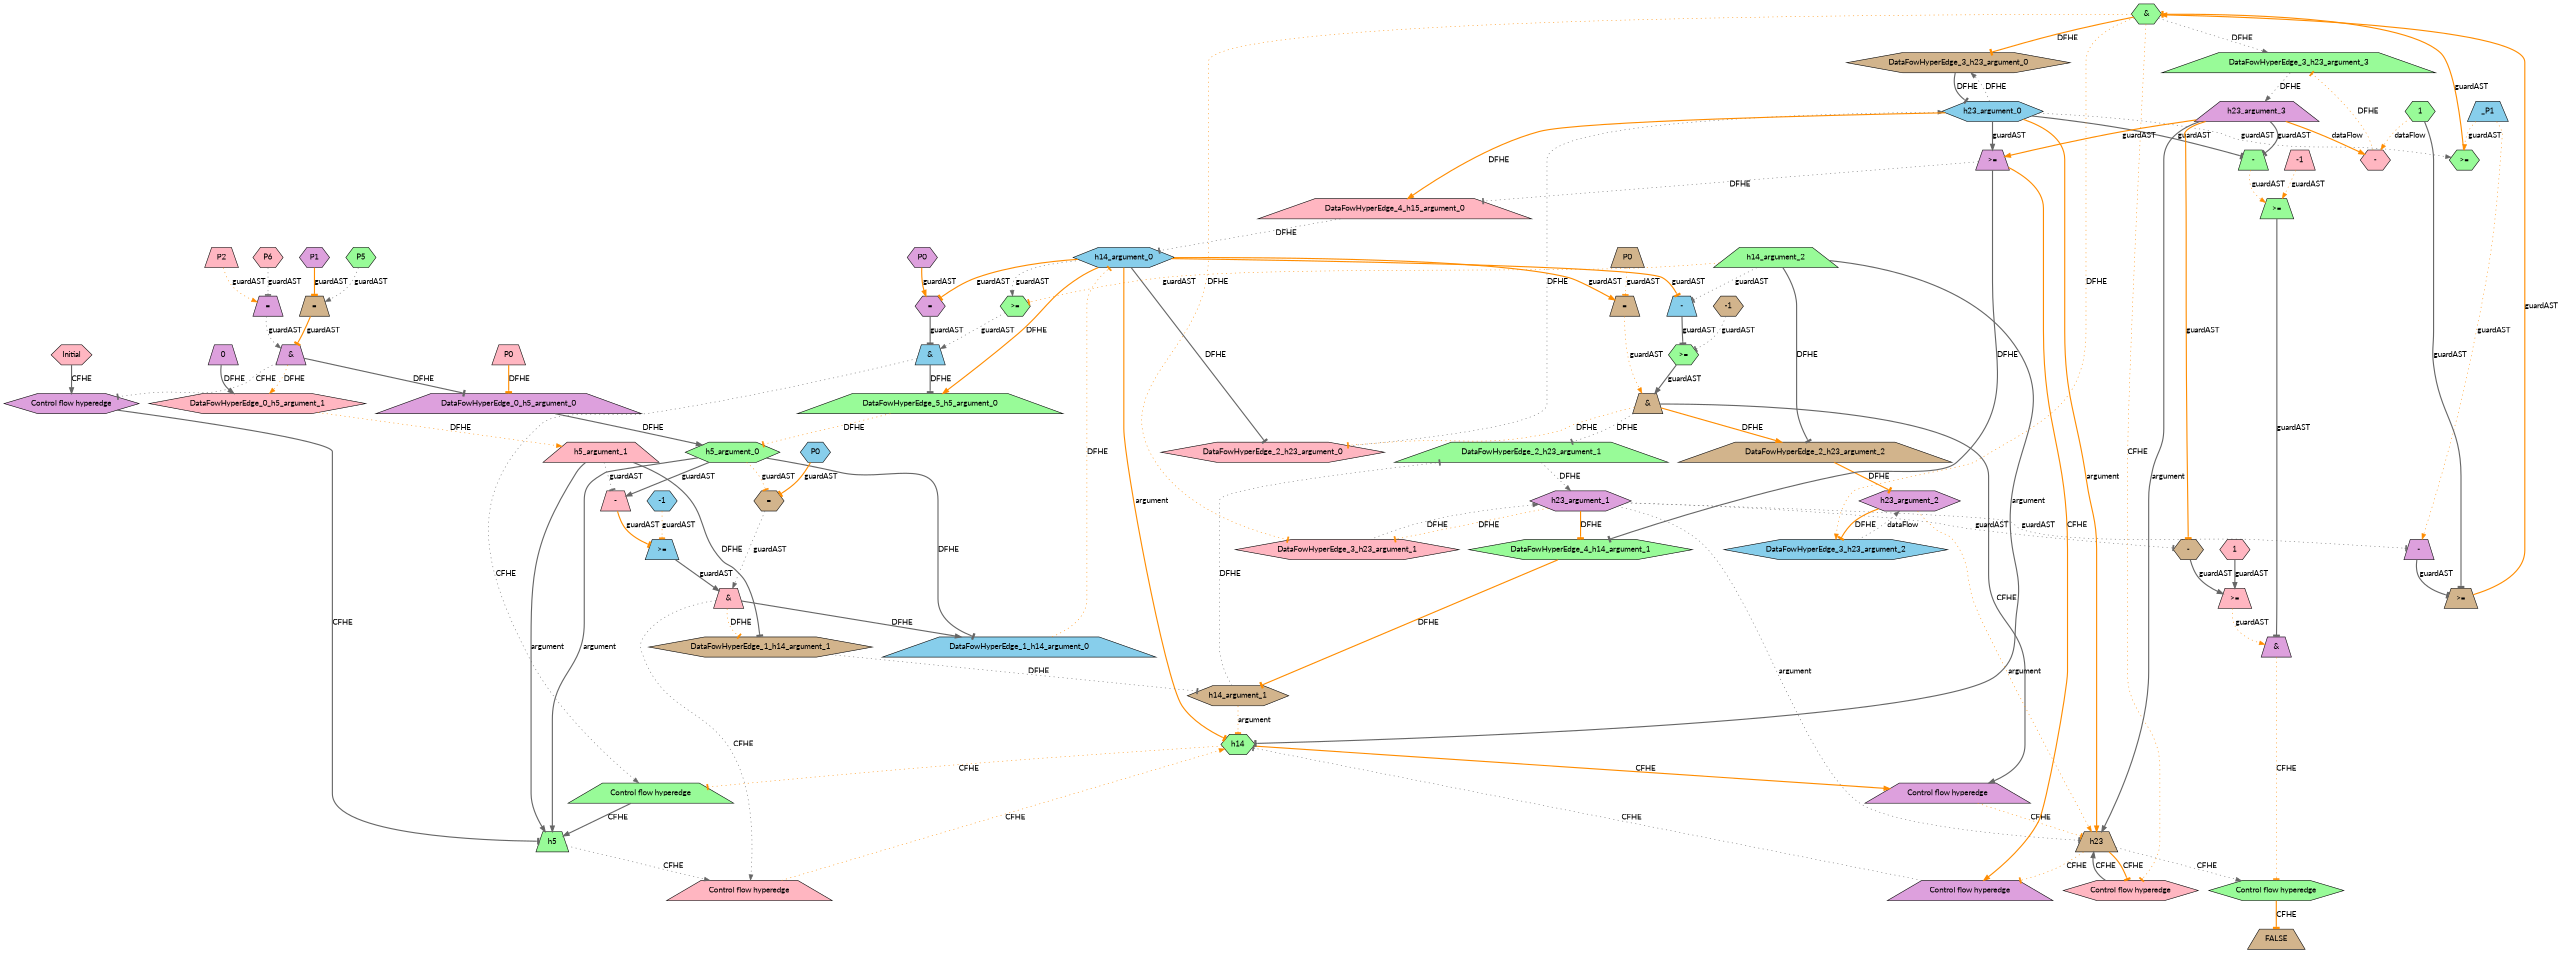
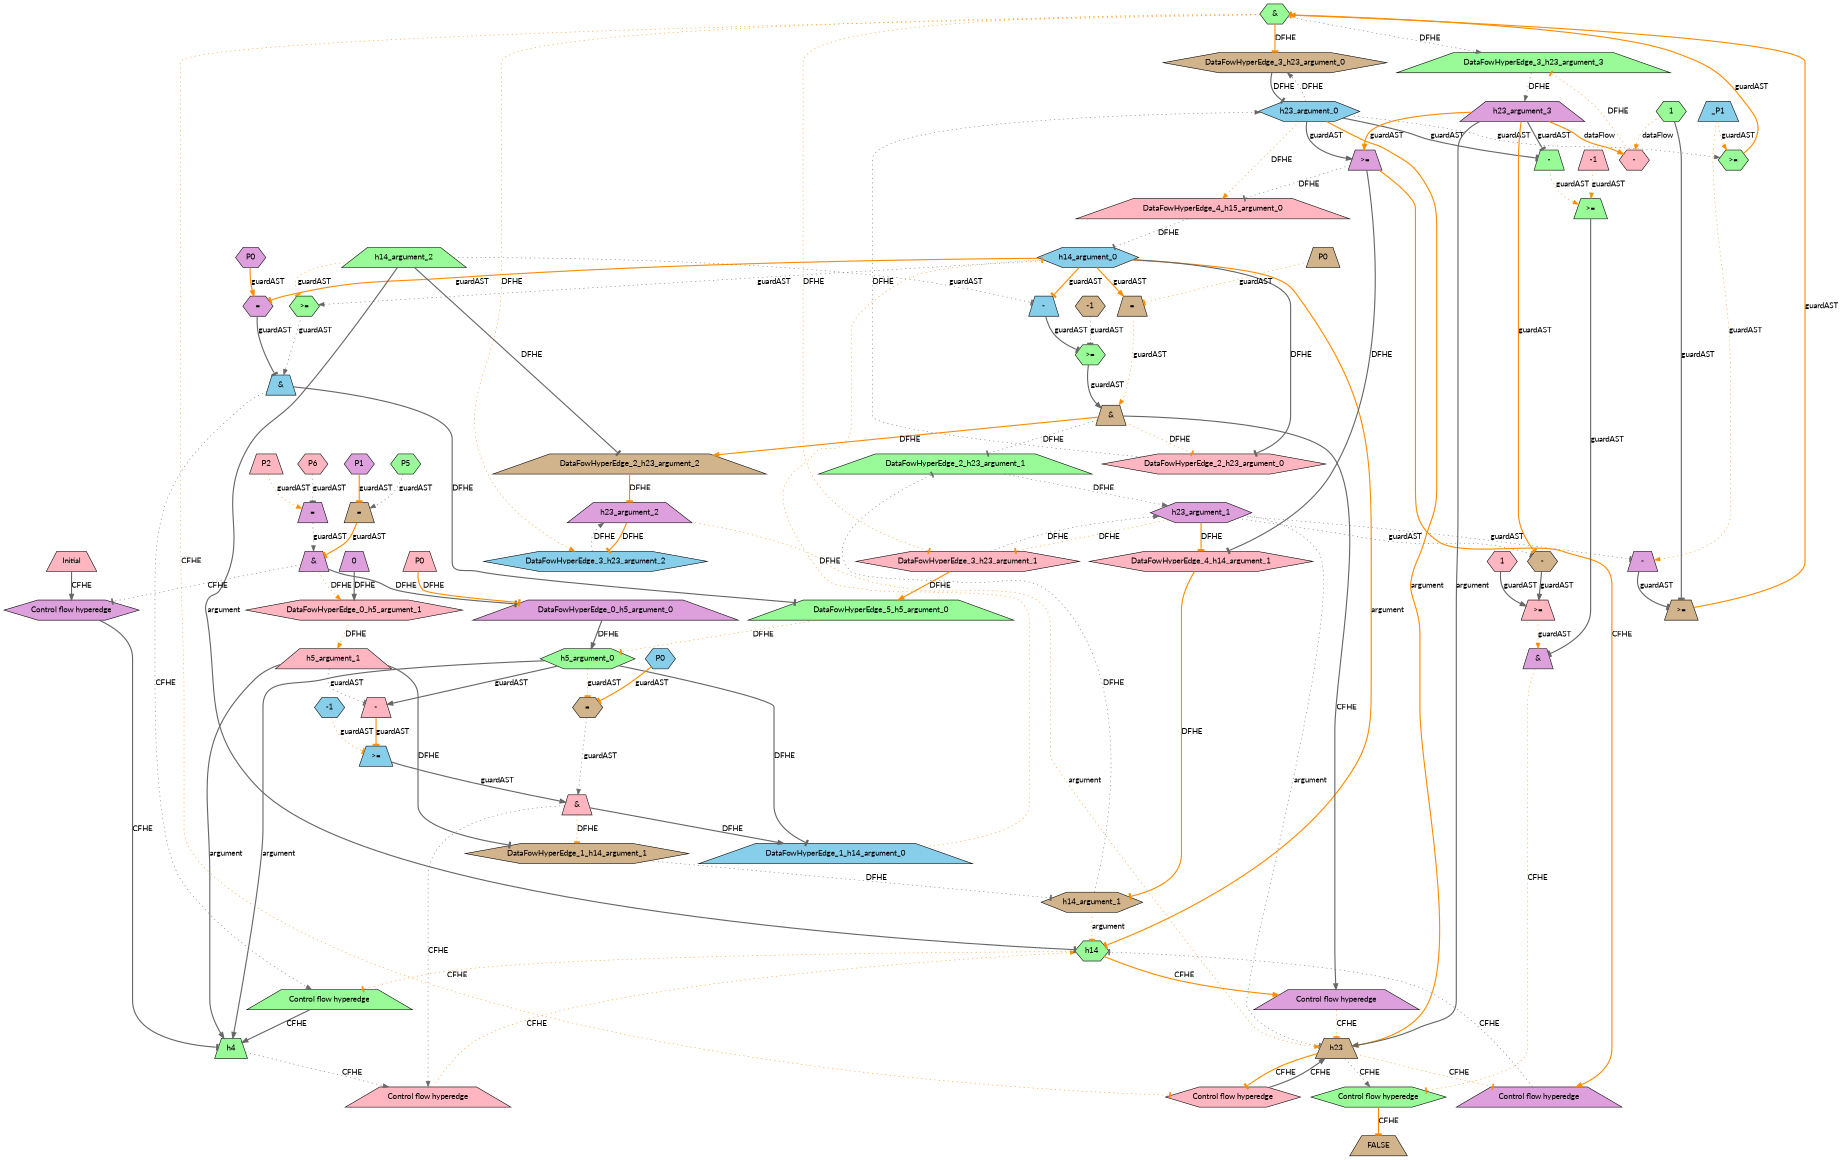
edge "h23_argument_0" -> "DataFowHyperEdge_4_h15_argument_0": style bold -> dotted
edge "h14_argument_0" -> "DataFowHyperEdge_5_h5_argument_0": now "DataFowHyperEdge_3_h23_argument_1" -> "DataFowHyperEdge_5_h5_argument_0"
node "Initial": shape hexagon -> trapezium
node "h23_argument_2": shape hexagon -> trapezium
edge "DataFowHyperEdge_3_h23_argument_2" -> "h23_argument_2": label "dataFlow" -> "DFHE"
node "DataFowHyperEdge_4_h14_argument_1": fillcolor palegreen -> lightpink
node "h5": label "h5" -> "h4"
